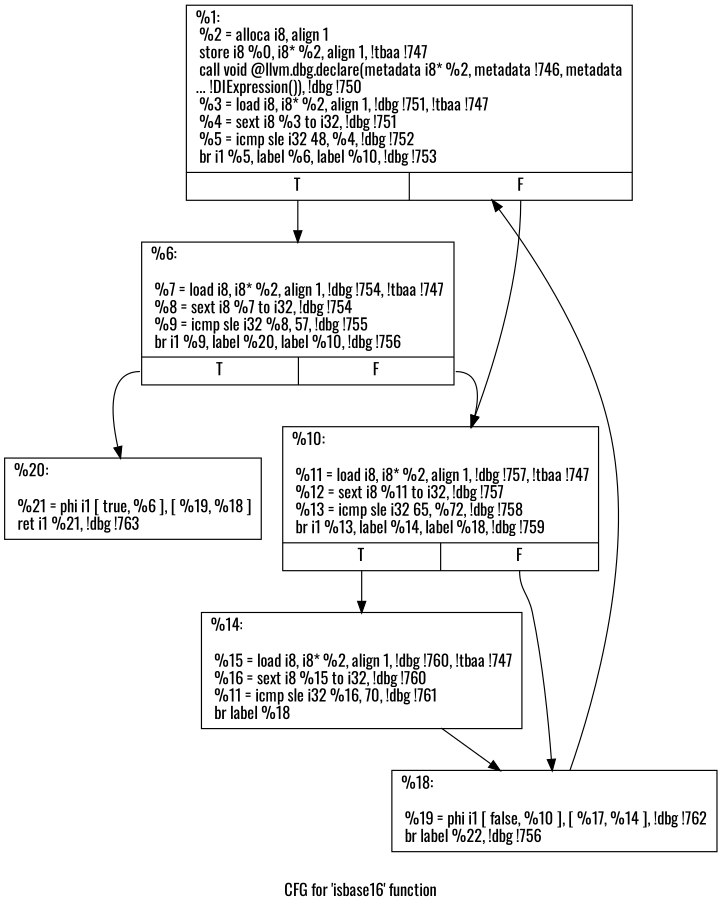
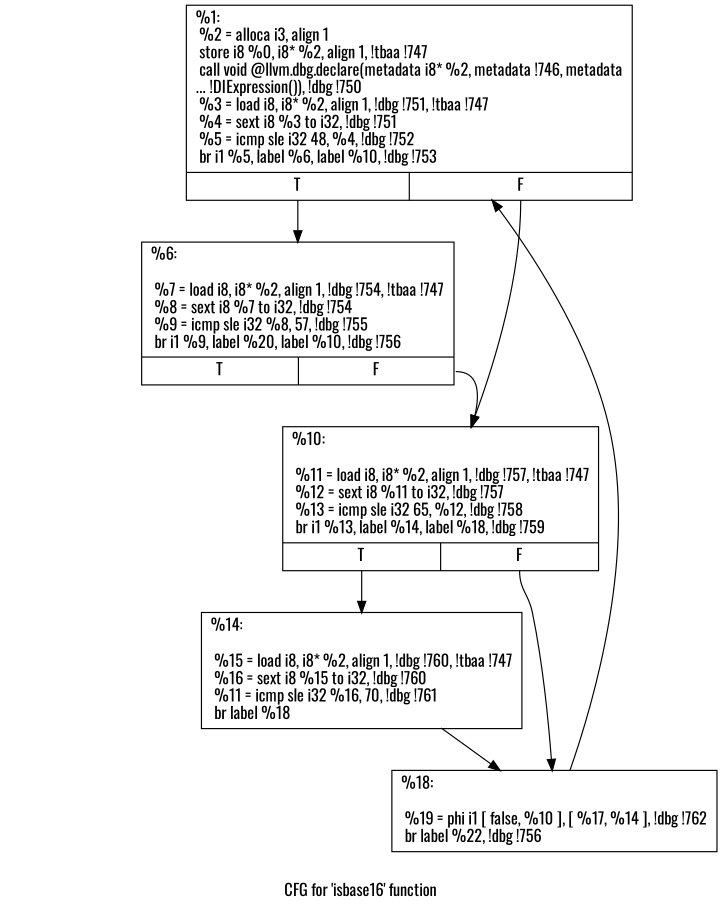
node "%1:": text "%2 = alloca i8, align 1" -> "%2 = alloca i3, align 1"
node "%20:": removed
node "%10:": text "%13 = icmp sle i32 65, %72, !dbg !758" -> "%13 = icmp sle i32 65, %12, !dbg !758"
